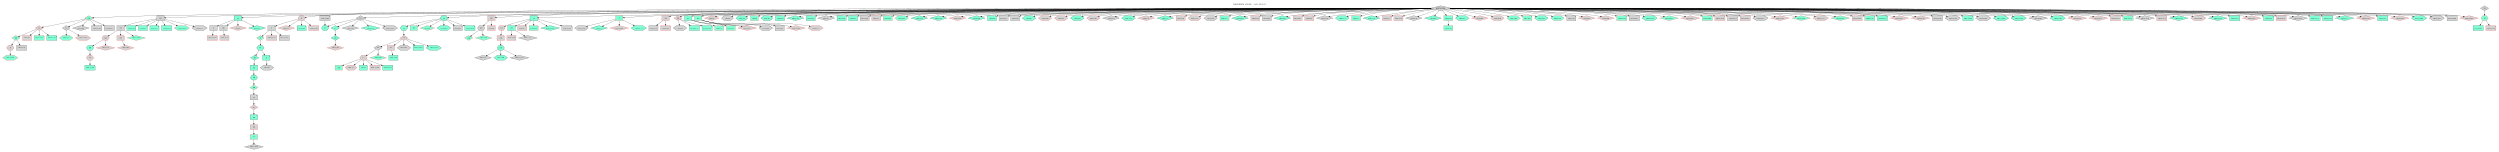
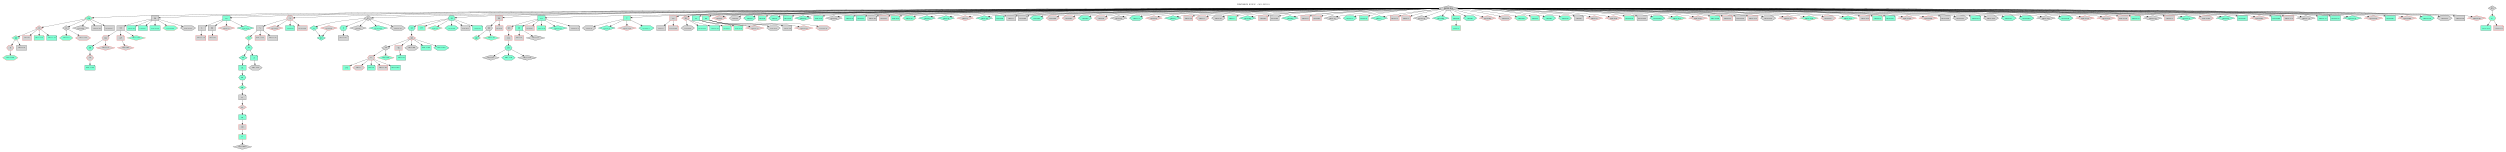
edge "cell182" -> "3": reversed
node "cell77": removed
edge "20" -> "cell96": reversed
